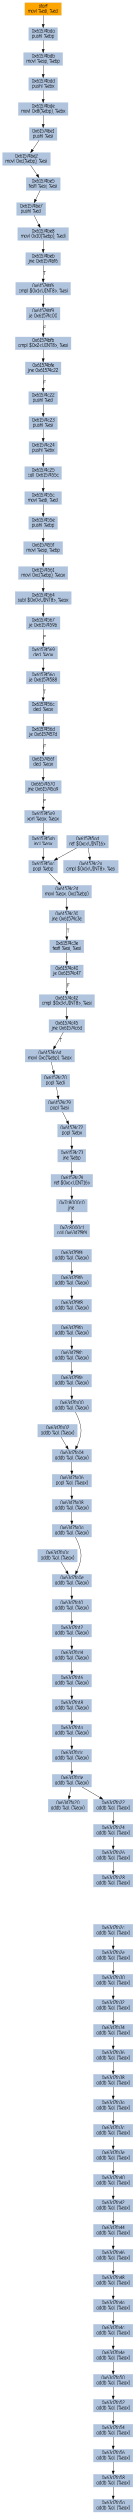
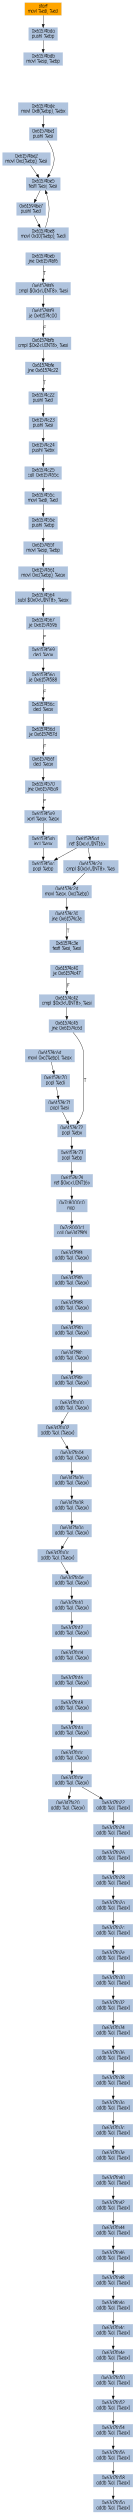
node "0x61574bdd pushl %ebx": removed
edge "0x61574be1 pushl %esi" -> "0x61574be2 movl 0xc(%ebp), %esi": now "0x61574be1 pushl %esi" -> "0x61574be5 testl %esi, %esi"
node "0x61574be7 pushl %edi": label "0x61574be7 pushl %edi" -> "0x61594be7 pushl %edi"
edge "0x61574be8 movl 0x10(%ebp), %edi" -> "0x61574beb jne 0x61574bf6": now "0x61574be8 movl 0x10(%ebp), %edi" -> "0x61574be5 testl %esi, %esi"
node "0x61574bf9 je 0x61574c00": label "0x61574bf9 je 0x61574c00" -> "0x61574bf9 je 0x41574c00"
edge "0x61574bfe jne 0x61574c22" -> "0x61574c22 pushl %edi": label "F" -> "T"
edge "0x6157456a je 0x61574588" -> "0x6157456c decl %eax": label "T" -> "F"
node "0x66574570 jne 0x615745a9": label "0x66574570 jne 0x615745a9" -> "0x61574570 jne 0x615745a9"
edge "0x615745ac popl %ebp" -> "0x61574c2d movl %eax, 0xc(%ebp)": now "0x61574c2a cmpl $0x1<UINT8>, %esi" -> "0x61574c2d movl %eax, 0xc(%ebp)"
edge "0x61574c3e testl %esi, %esi" -> "0x61574c40 je 0x61574c47": removed
edge "0x61574c45 jne 0x61574c6d" -> "0x61574c6d movl 0xc(%ebp), %eax": now "0x61574c45 jne 0x61574c6d" -> "0x61574c72 popl %ebx"
node "0x61574c79 popl %esi": label "0x61574c79 popl %esi" -> "0x61574c71 popl %esi"
node "0x61574c73 jne %ebp": label "0x61574c73 jne %ebp" -> "0x61574c73 popl %ebp"
node "0x7c8000c0 jne": label "0x7c8000c0 jne" -> "0x7c8000c0 nop"
edge "0x7c8000c1 call 0x63d7f9f4" -> "0x63d7f9f4 addb %al, (%eax)": added
edge "0x63d7f9f8 addb %al, (%eax)" -> "0x63d7f9fa addb %al, (%eax)": added
edge "0x63d7fa00 addb %al, (%eax)" -> "0x63d7fa04 addb %al, (%eax)": now "0x63d7fa00 addb %al, (%eax)" -> "0x63d7fa02 addb %al, (%eax)"
node "0x63d7fa06 popl %al, (%eax)": label "0x63d7fa06 popl %al, (%eax)" -> "0x63d7fa06 addb %al, (%eax)"
edge "0x63d7fa0a addb %al, (%eax)" -> "0x63d7fa0e addb %al, (%eax)": now "0x63d7fa0a addb %al, (%eax)" -> "0x63d7fa0c addb %al, (%eax)"
edge "0x63d7fa14 addb %al, (%eax)" -> "0x63d7fa16 addb %al, (%eax)": removed
node "0x63d7fa2a addb %al, (%eax)": added
edge "0x63d7fa3e addb %al, (%eax)" -> "0x63d7fa40 addb %al, (%eax)": removed
node "0x63d7fa4a addb %al, (%eax)": label "0x63d7fa4a addb %al, (%eax)" -> "0x63d4fa4a addb %al, (%eax)"
